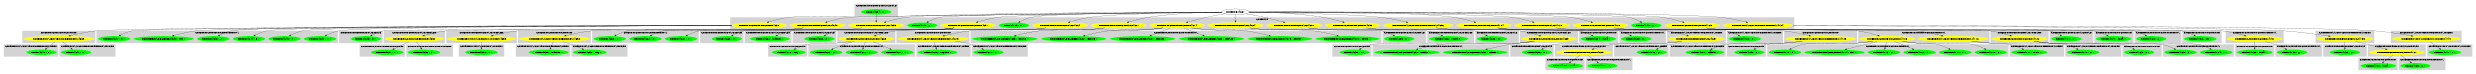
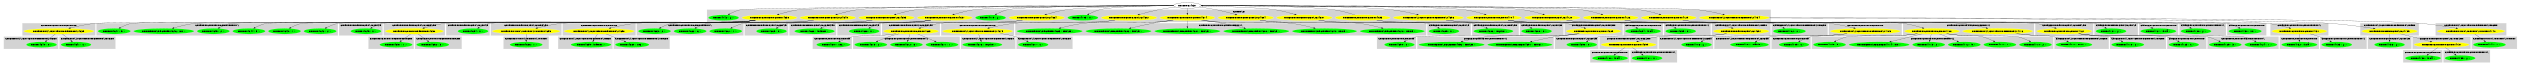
edge "NT_PROG_4637" -> "NT_EXPR_CALL_FUNCTION_4693": reversed
edge "NT_ID_4654< x >" -> "NT_EXPR_INDEXING_BASIC_4653": reversed
